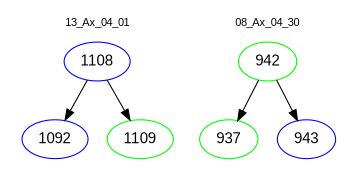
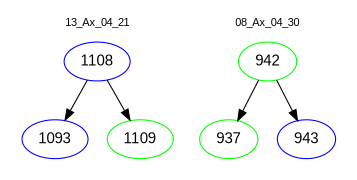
cluster "13_Ax_04_01": label "13_Ax_04_01" -> "13_Ax_04_21"
node "1092": label "1092" -> "1093"
